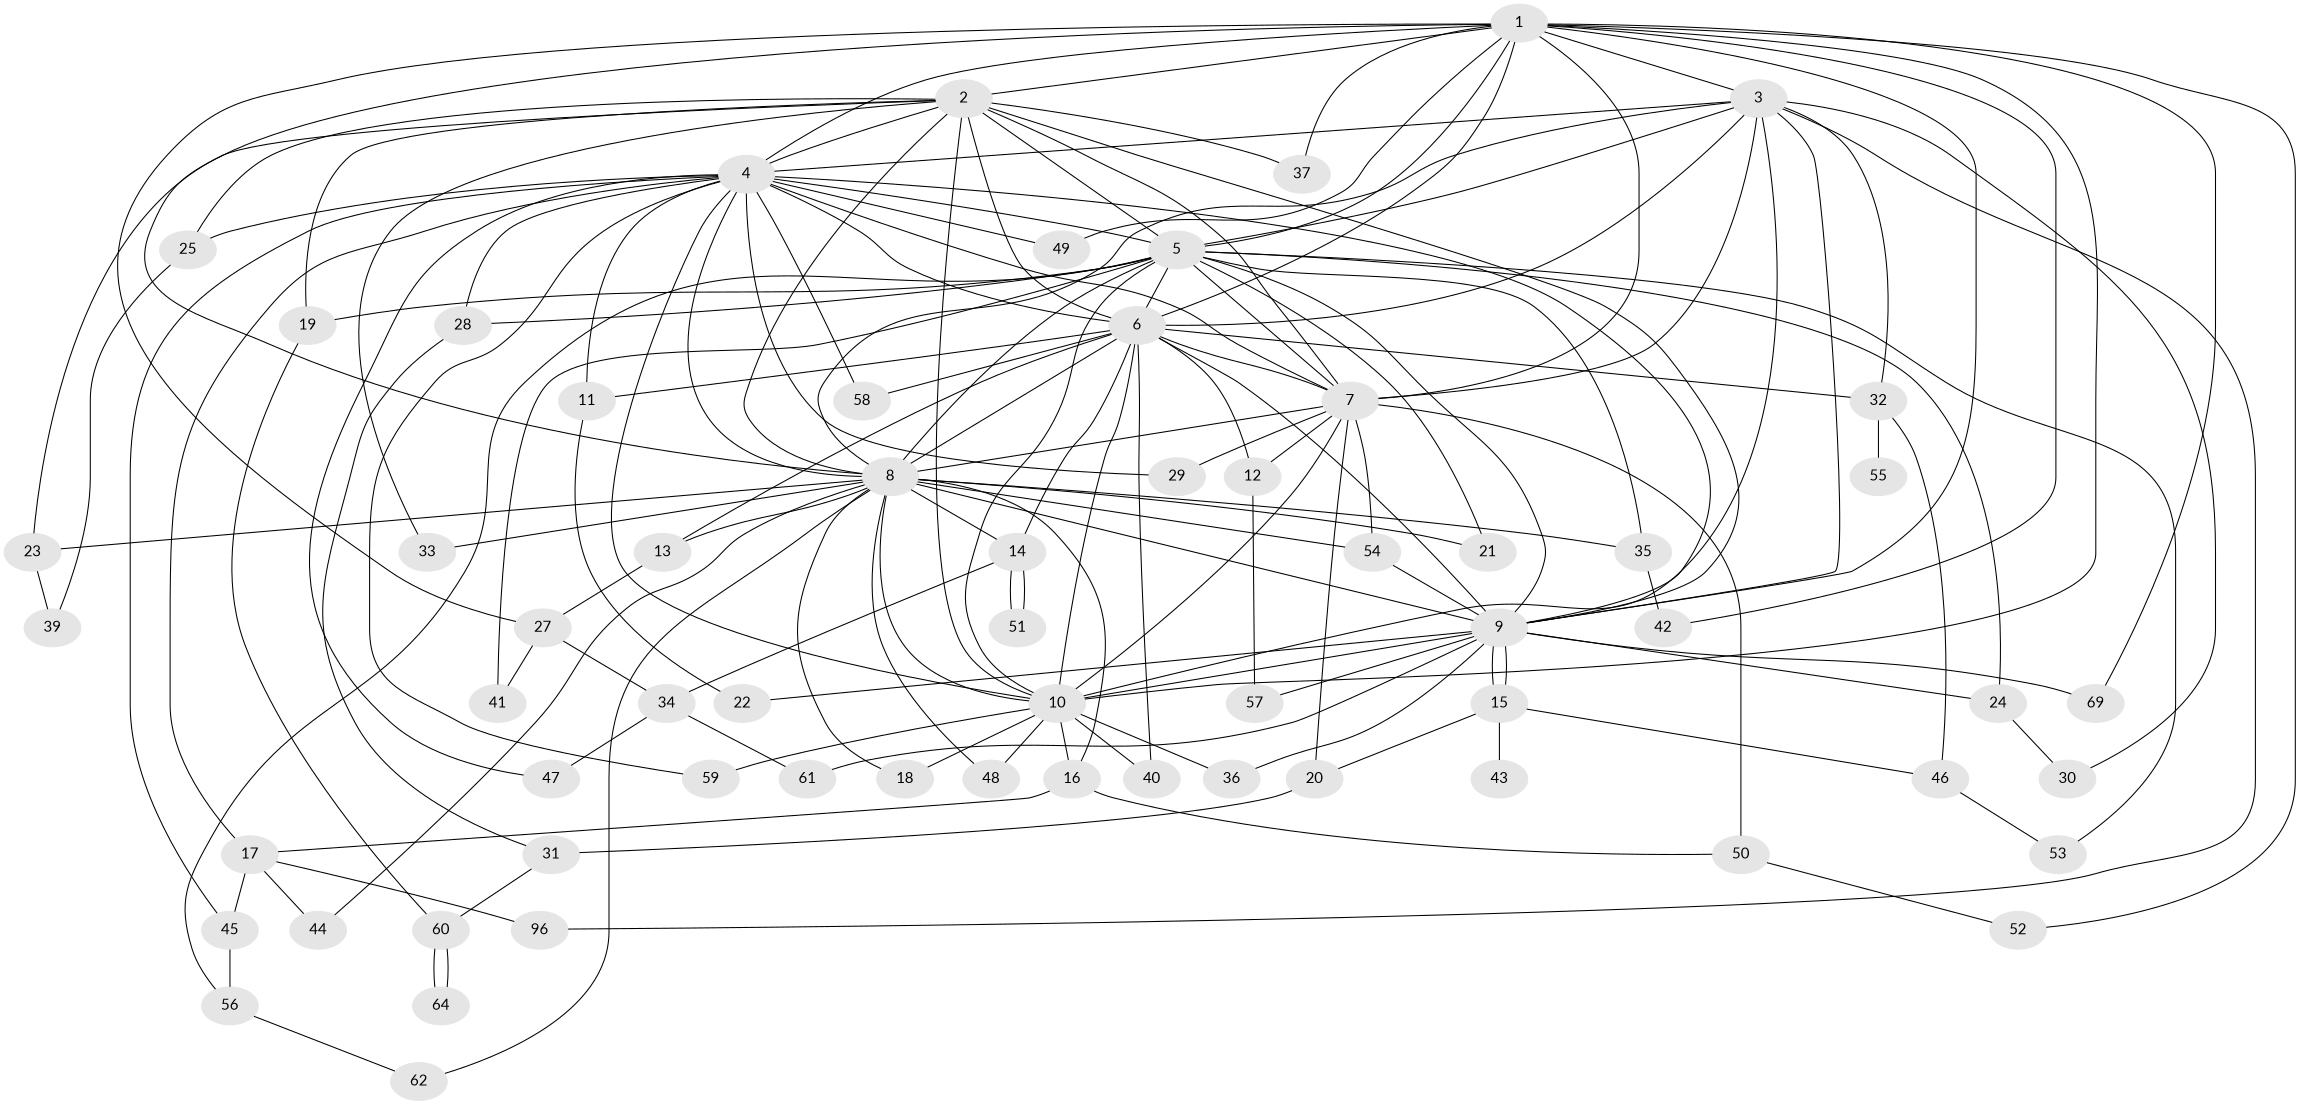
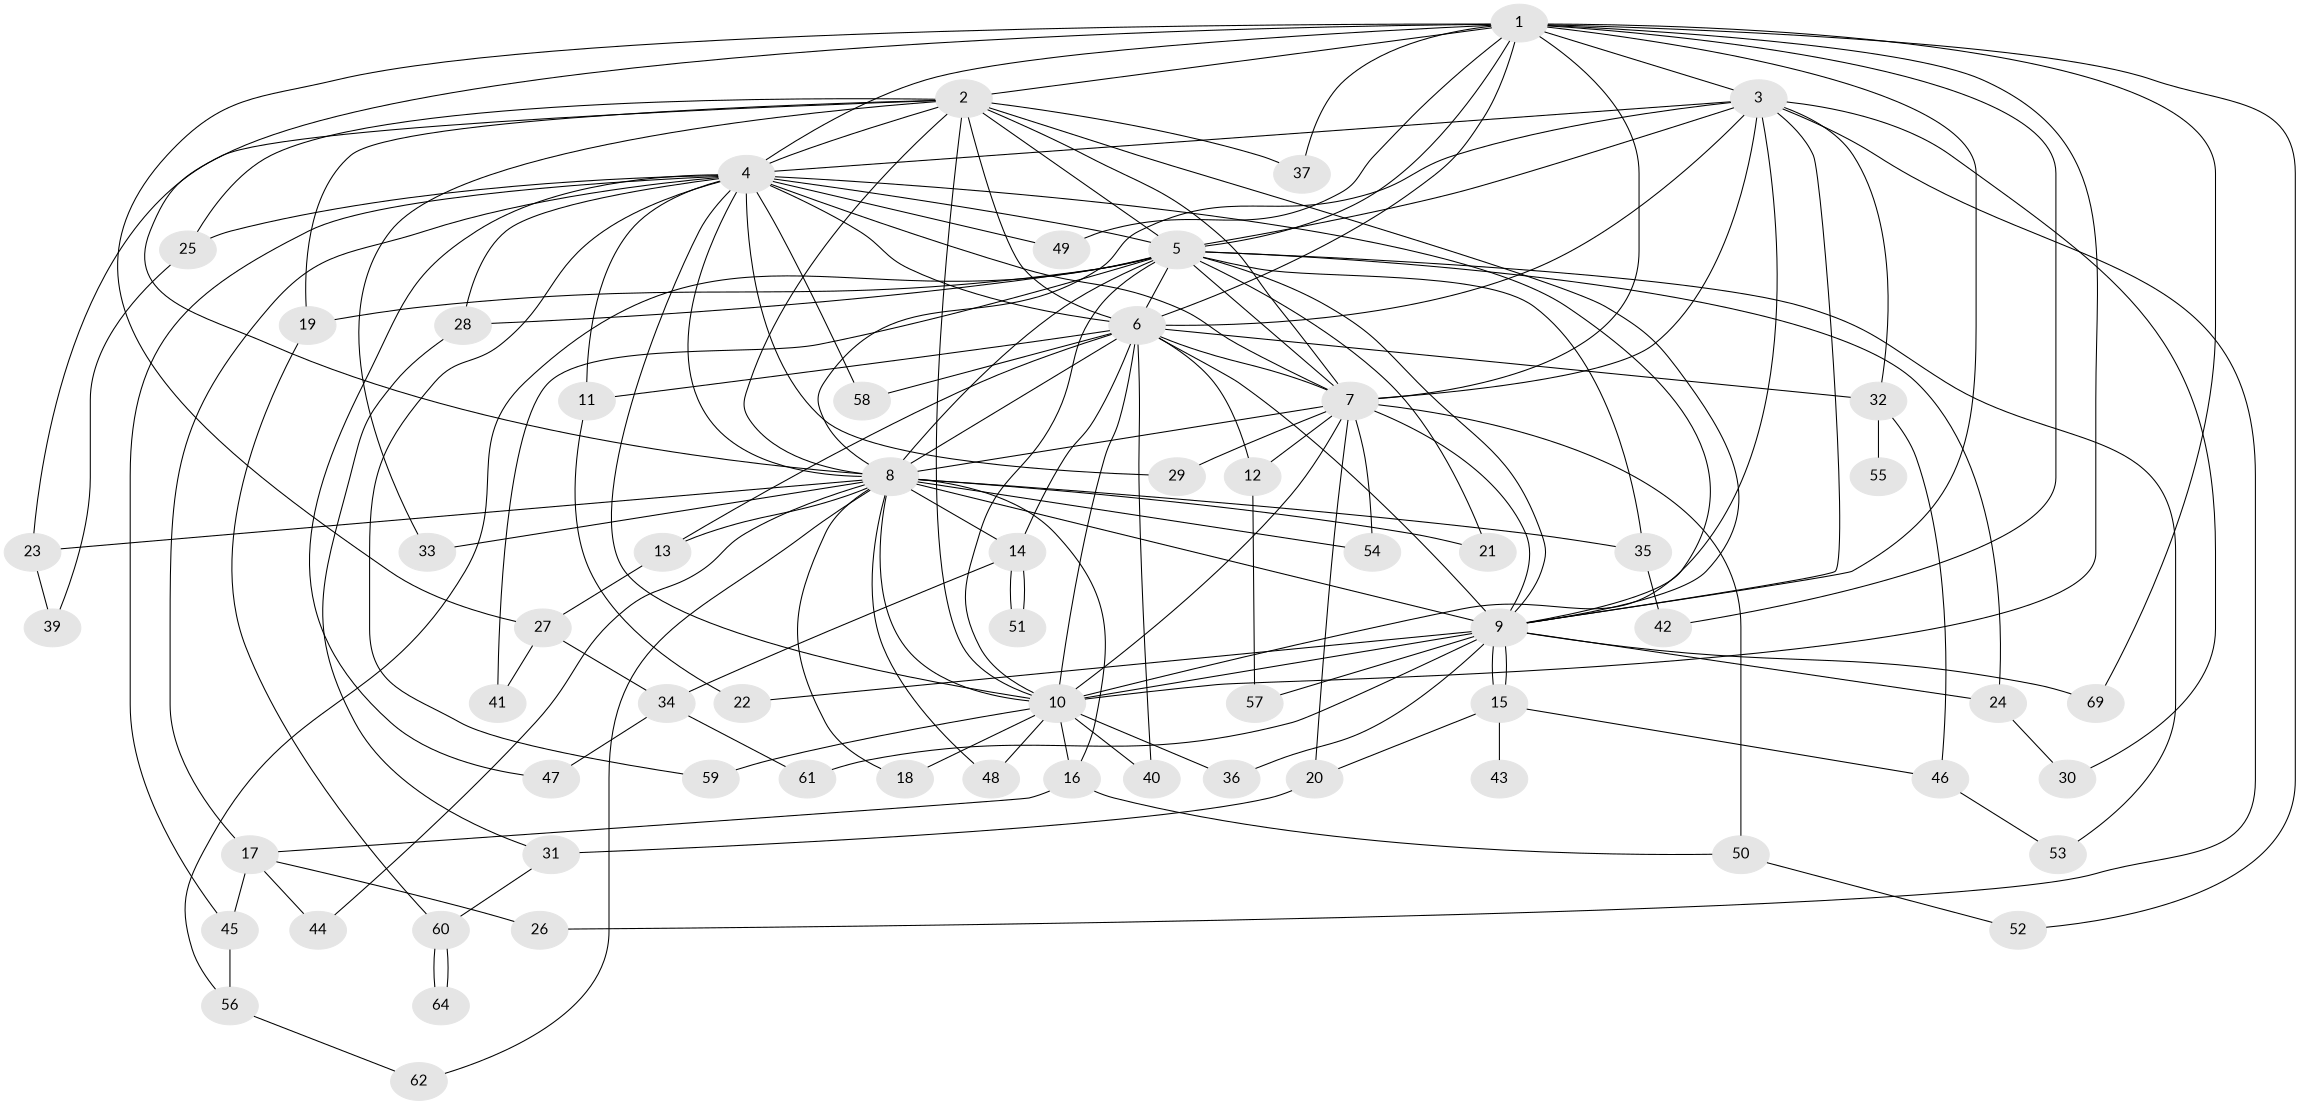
edge "54" -- "9": now "7" -- "9"
node "96": label "96" -> "26"
